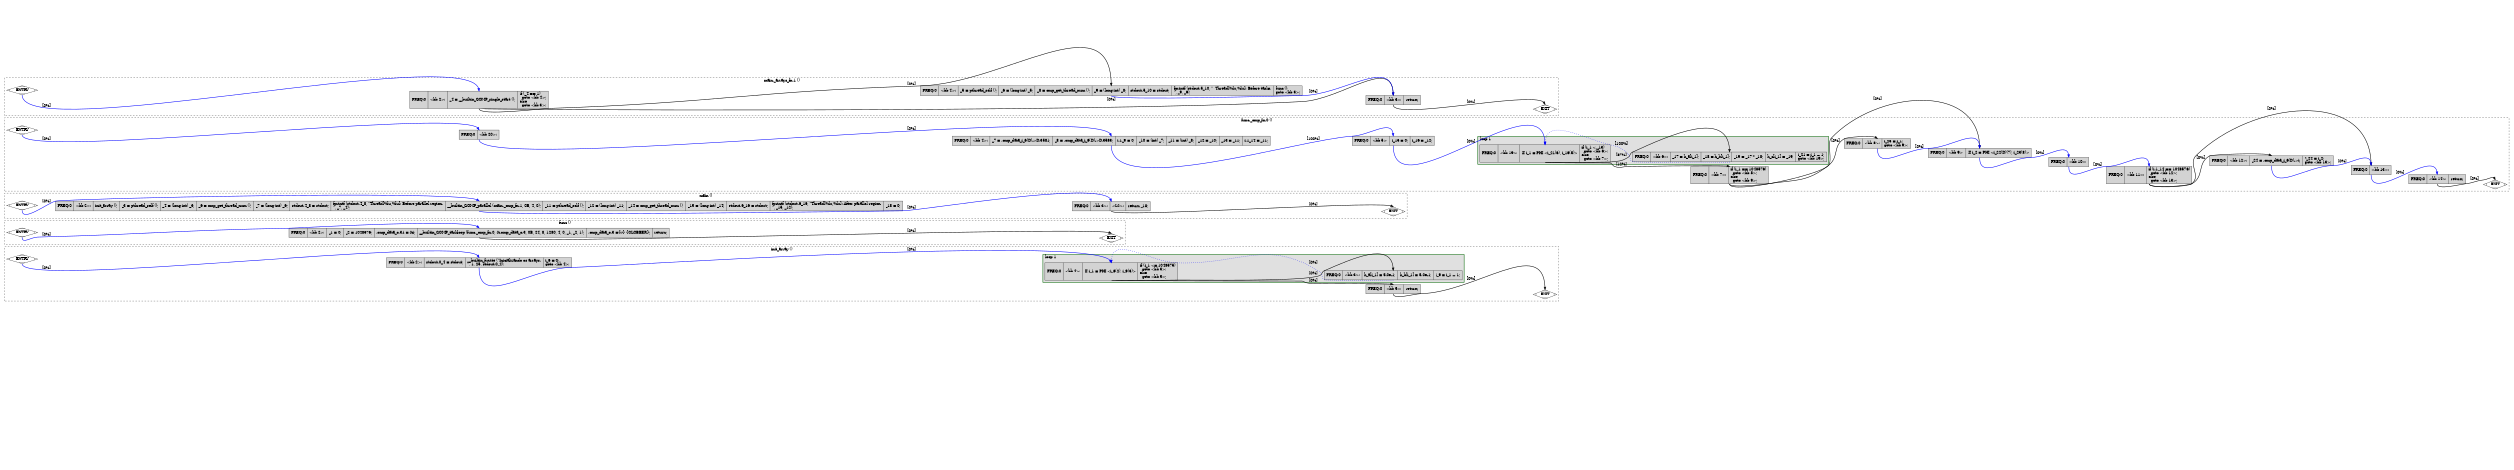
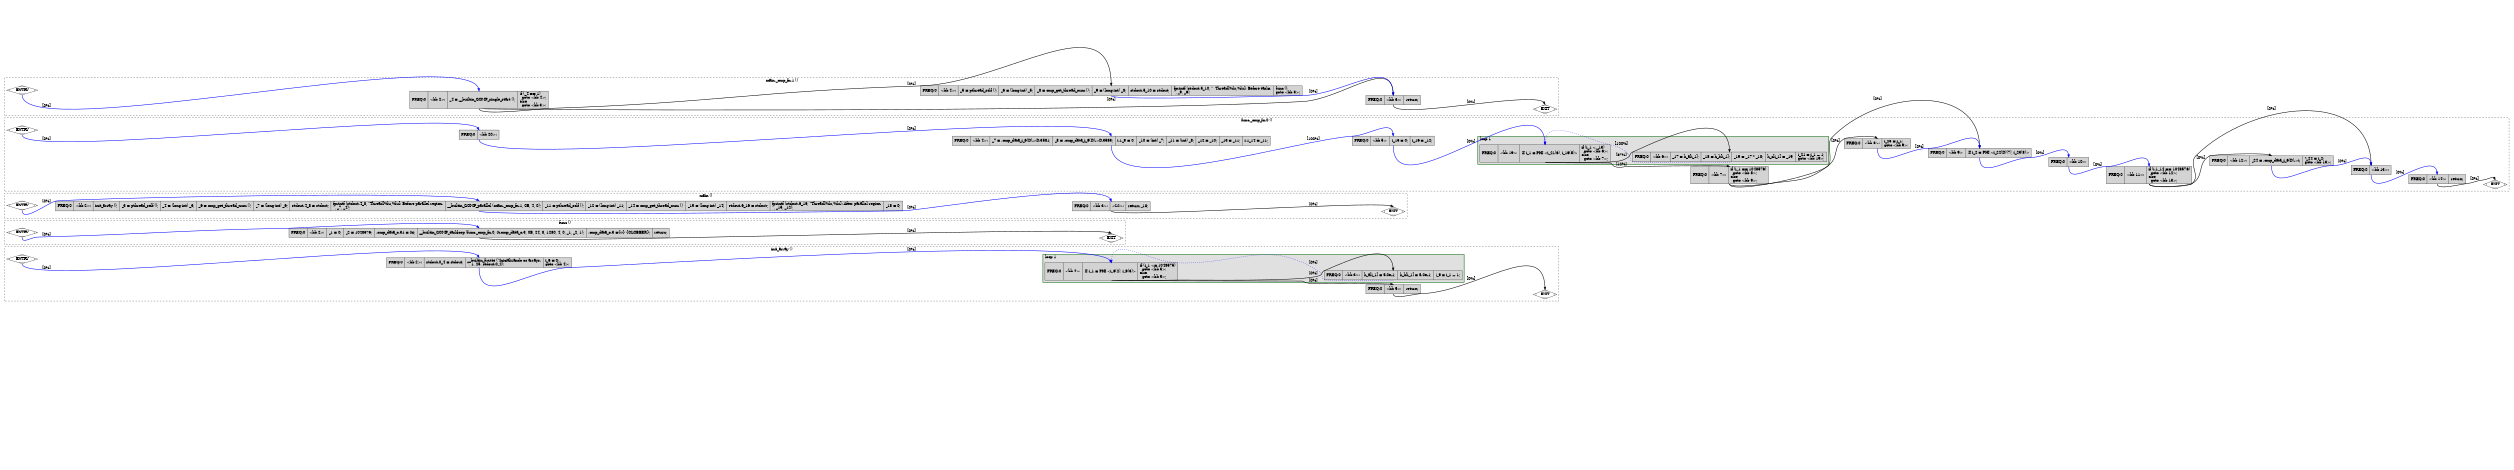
cluster "main._arrays_fn.1 ()": label "main._arrays_fn.1 ()" -> "main._omp_fn.1 ()"
